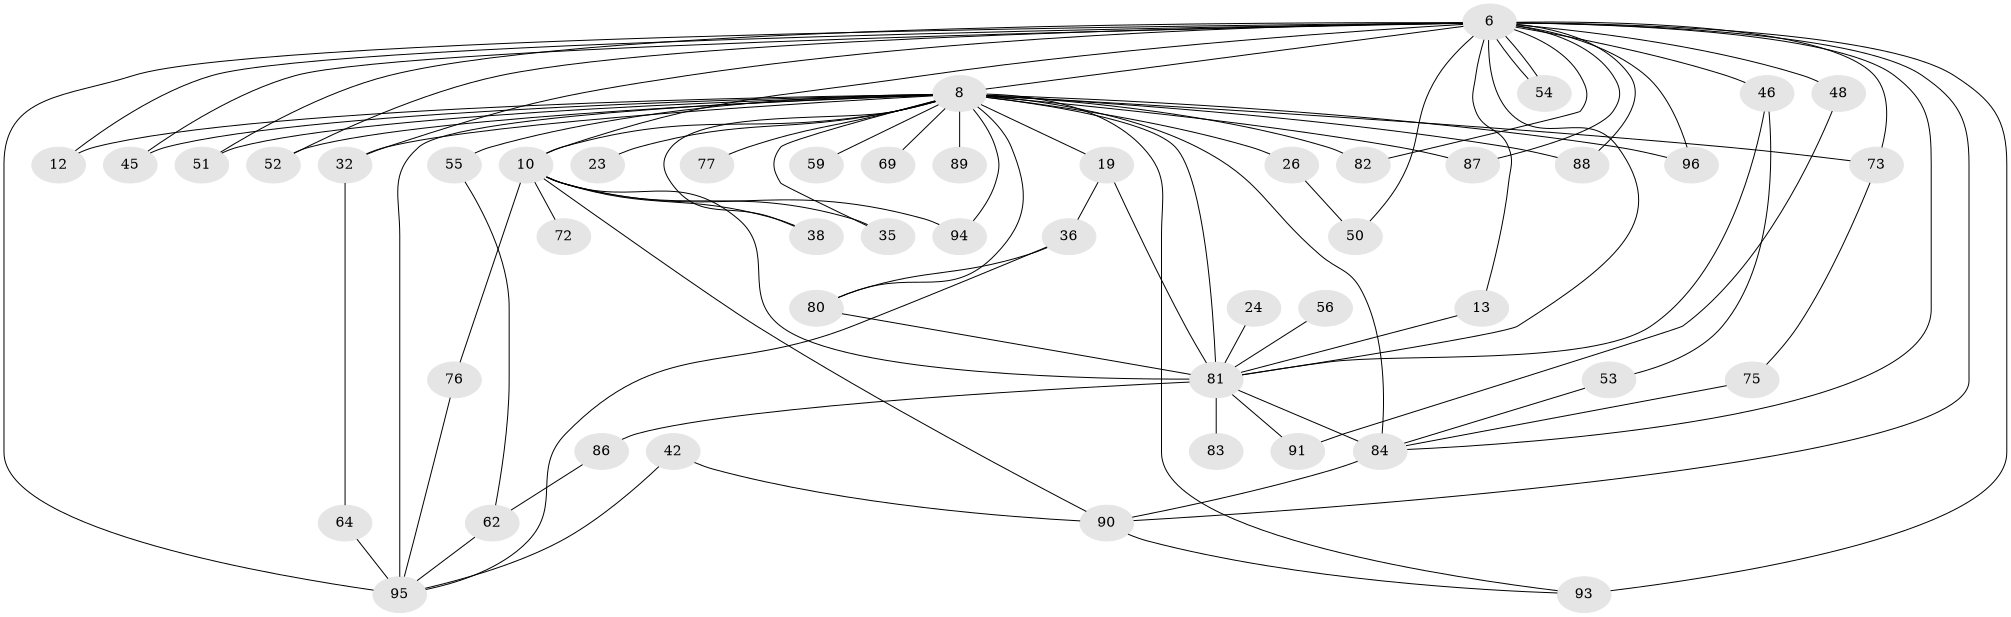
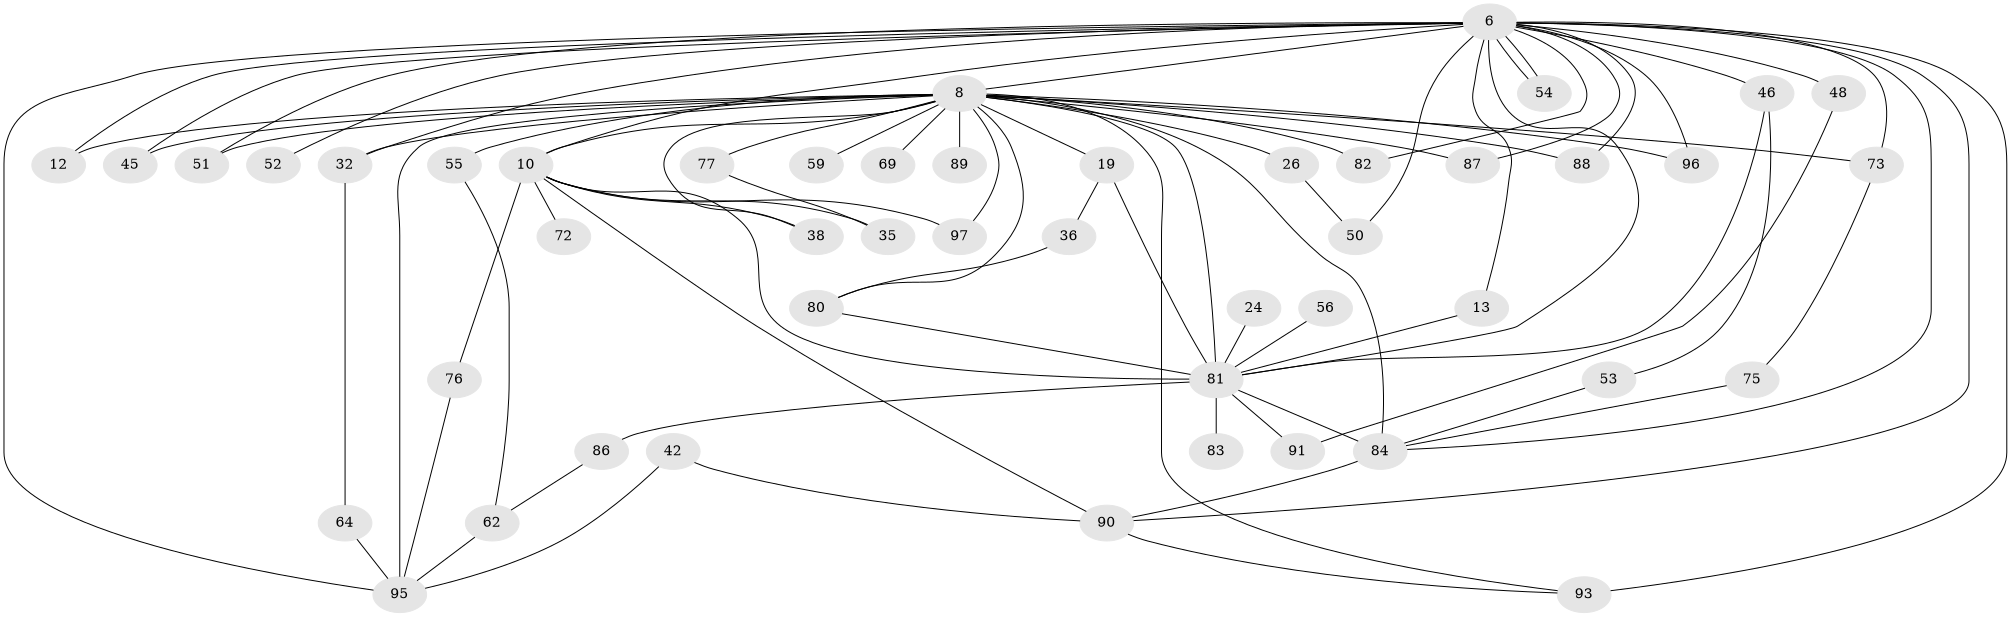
edge "8" -- "52": removed
edge "8" -- "35": now "77" -- "35"
node "23": removed
node "94": label "94" -> "97"
edge "36" -- "95": removed
